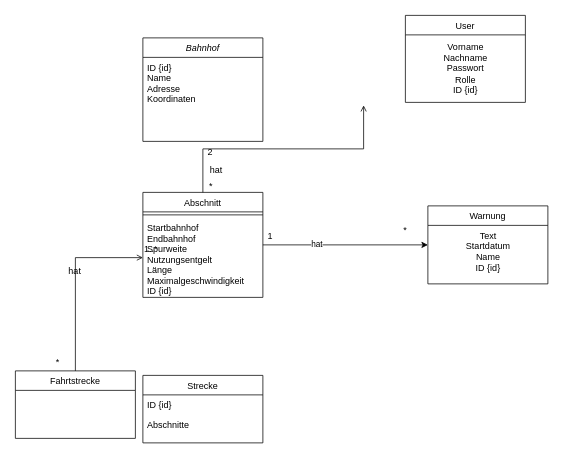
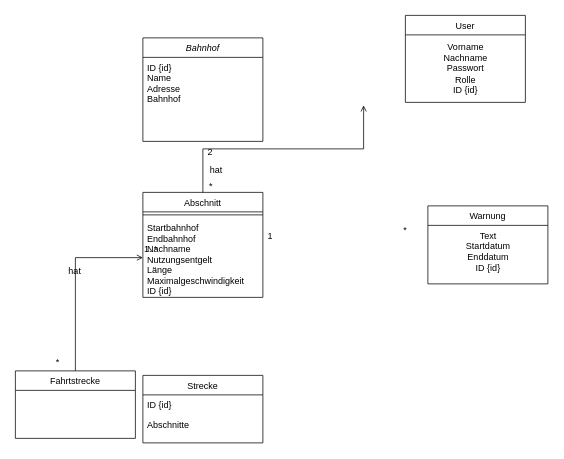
node "ID {id} Name Adresse Koordinaten": label "ID {id} Name Adresse Koordinaten" -> "ID {id} Name Adresse Bahnhof"
node "Startbahnhof Endbahnhof Spurweite Nutzungsentgelt Länge Maximalgeschwindigkeit ID {id}": label "Startbahnhof Endbahnhof Spurweite Nutzungsentgelt Länge Maximalgeschwindigkeit ID {id}" -> "Startbahnhof Endbahnhof Nachname Nutzungsentgelt Länge Maximalgeschwindigkeit ID {id}"
edge "Abschnitt" -> "Warnung": removed, label "hat"
node "Text Startdatum Name ID {id}": label "Text Startdatum Name ID {id}" -> "Text Startdatum Enddatum ID {id}"
